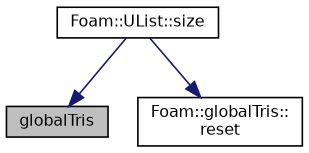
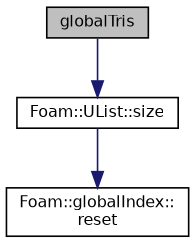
edge "Foam::UList::size" -> "globalTris": reversed
node "Foam::globalTris:: reset": label "Foam::globalTris:: reset" -> "Foam::globalIndex:: reset"
